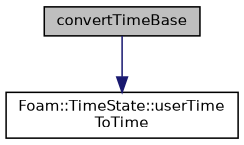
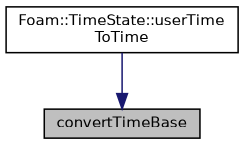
edge "convertTimeBase" -> "Foam::TimeState::userTime ToTime": reversed
